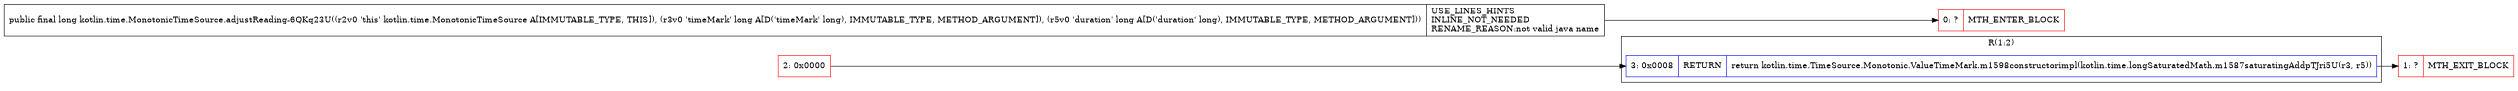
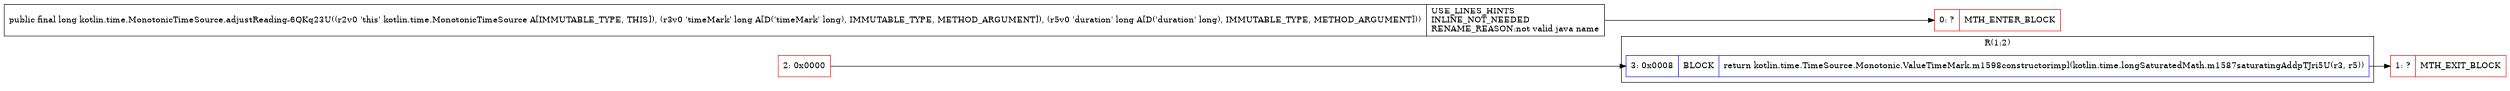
node "3: 0x0008": text "RETURN" -> "BLOCK"
